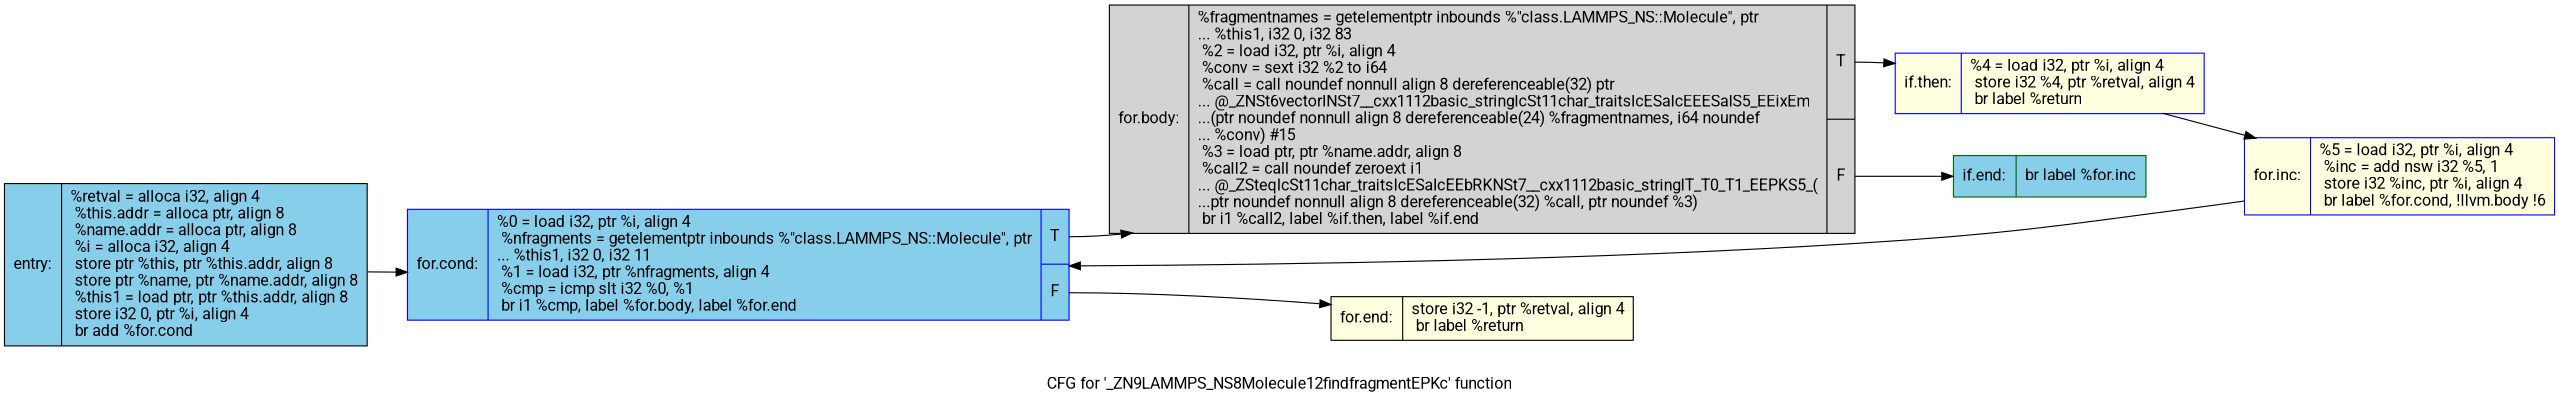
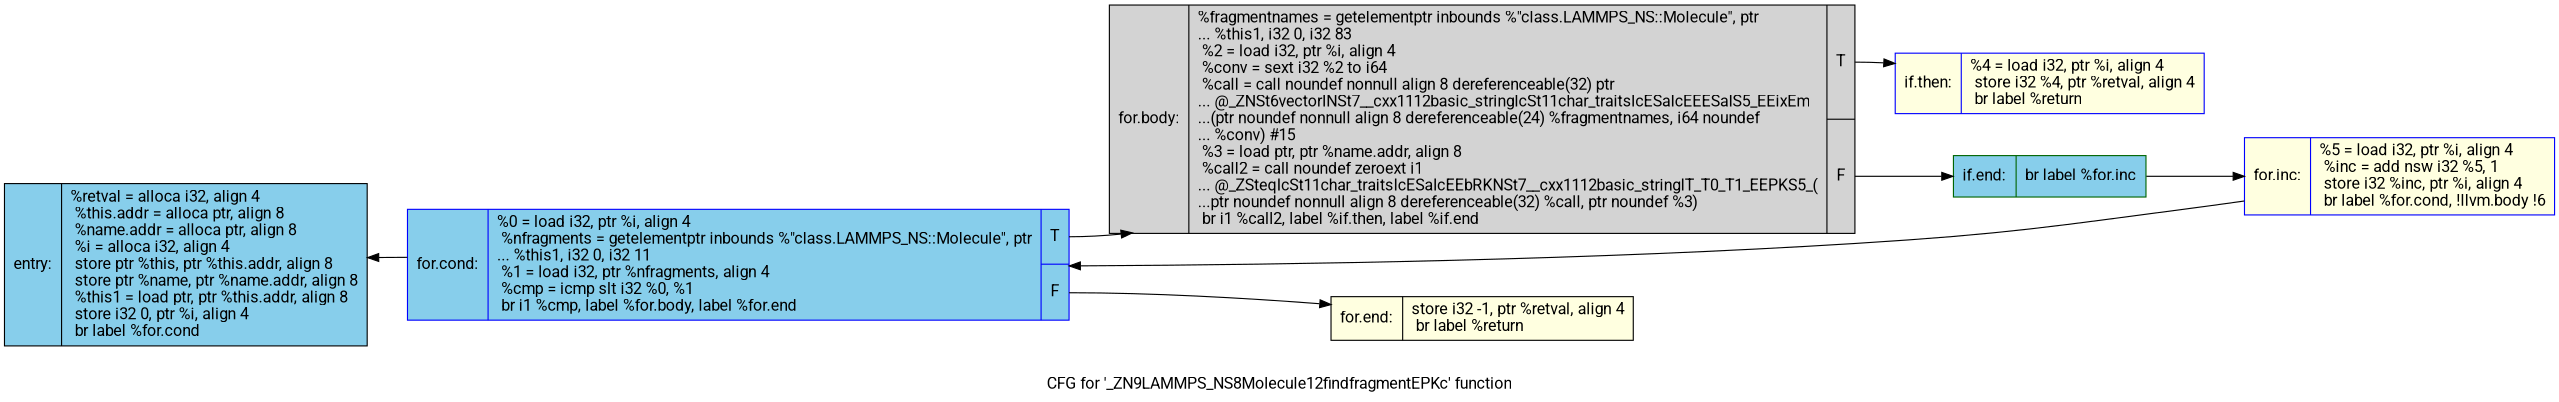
edge "if.then:" -> "for.inc:": now "if.end:" -> "for.inc:"
edge "entry:" -> "for.cond:": reversed
node "entry:": text "br add %for.cond" -> "br label %for.cond"
